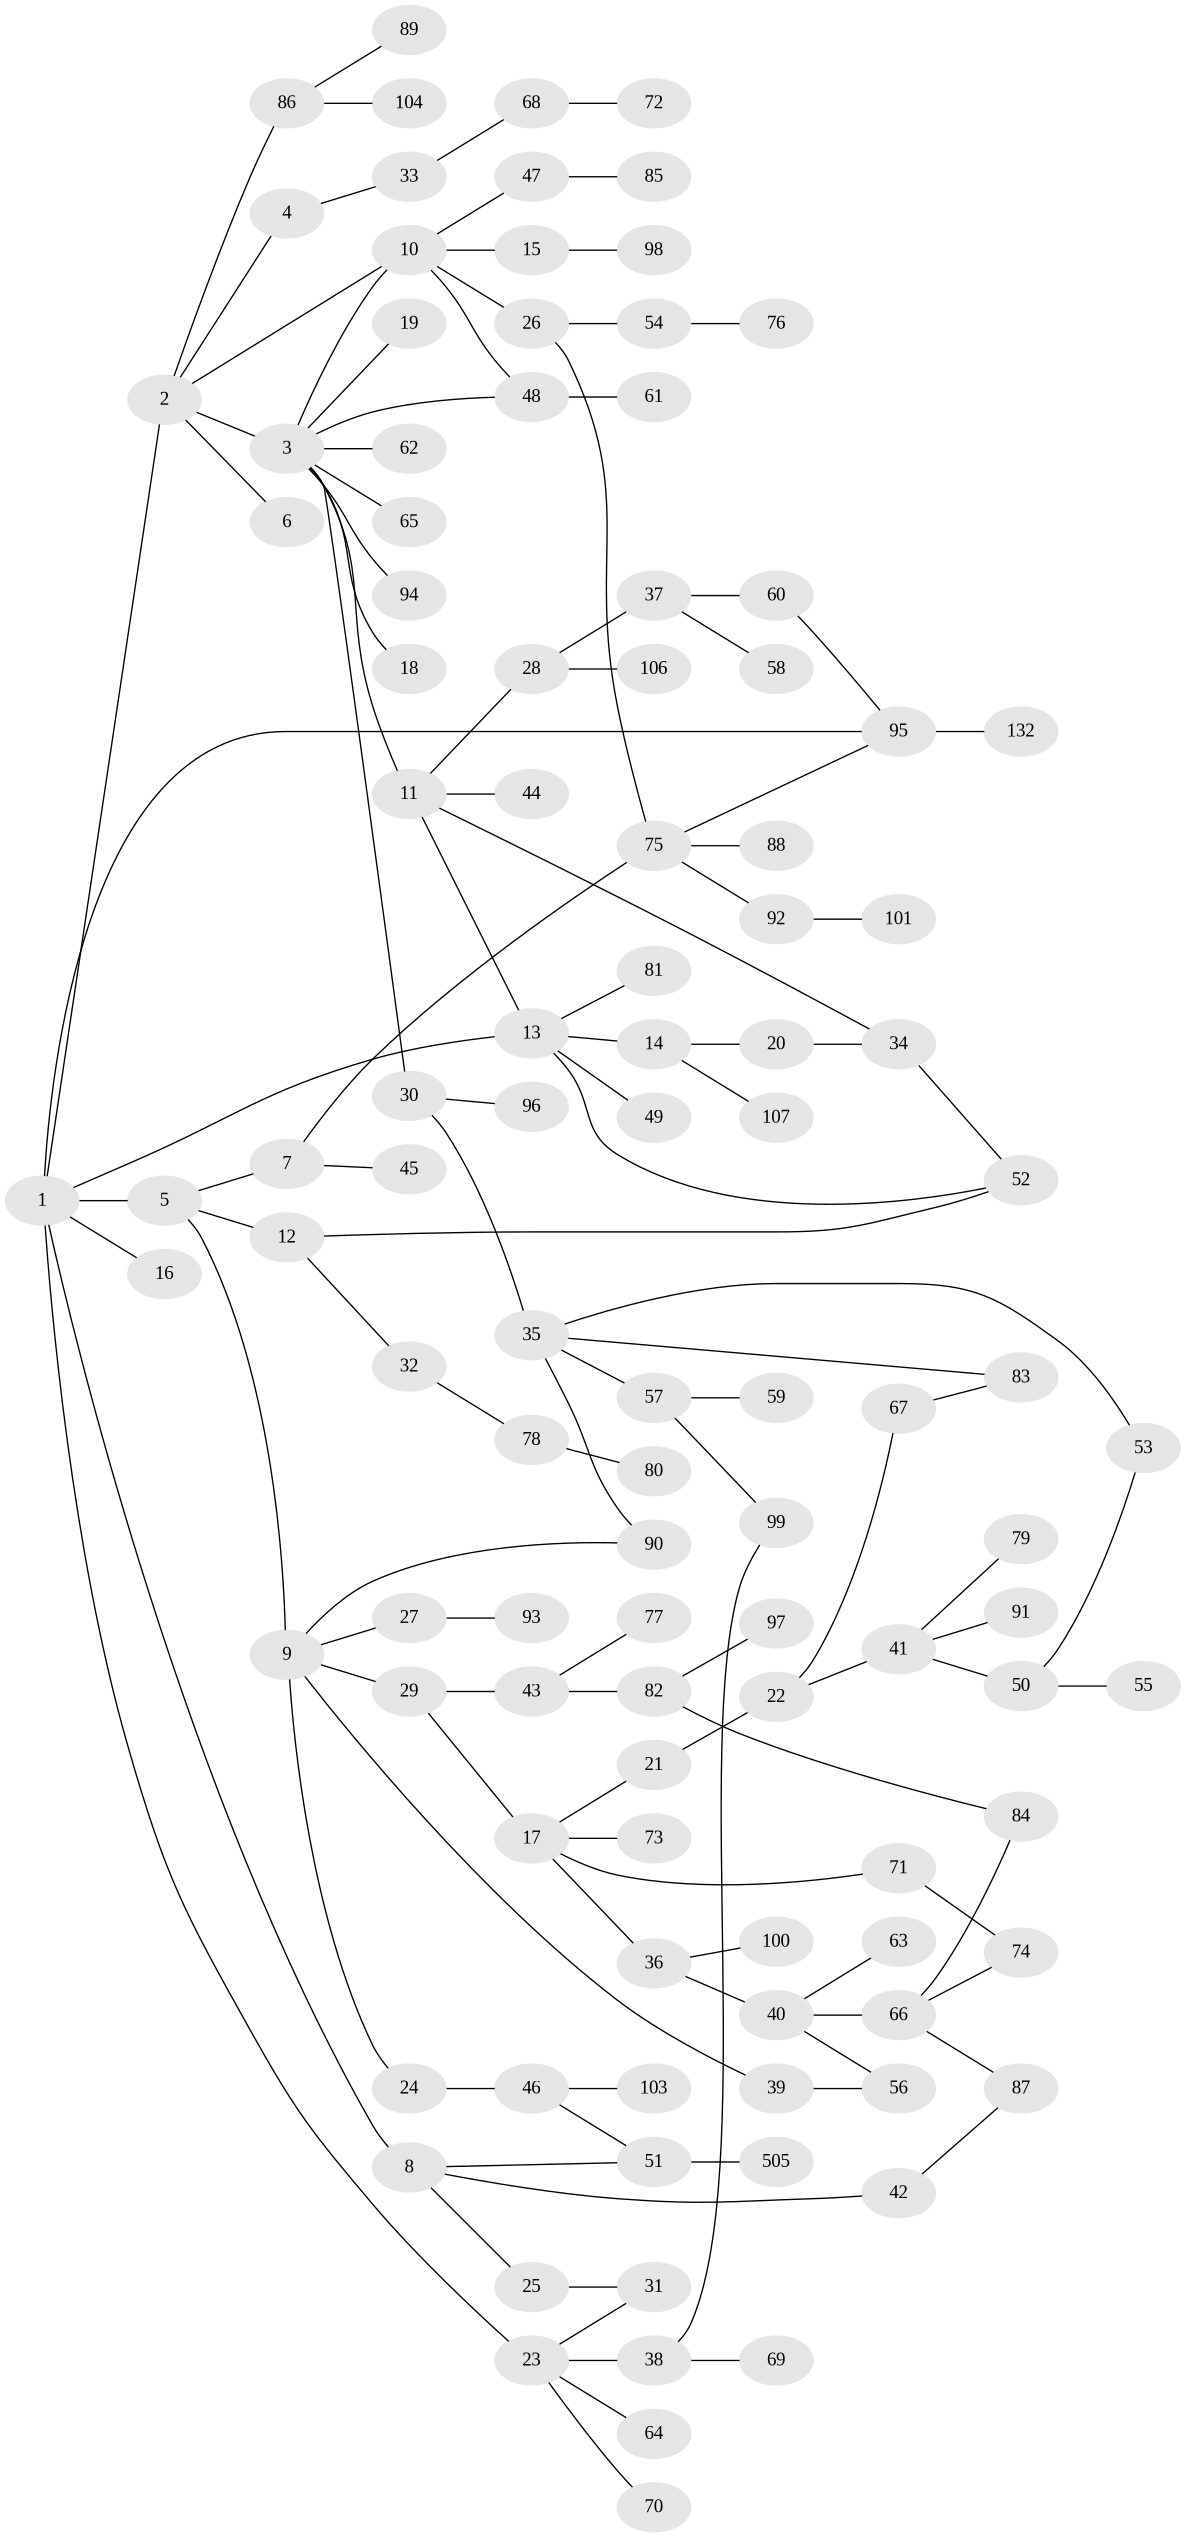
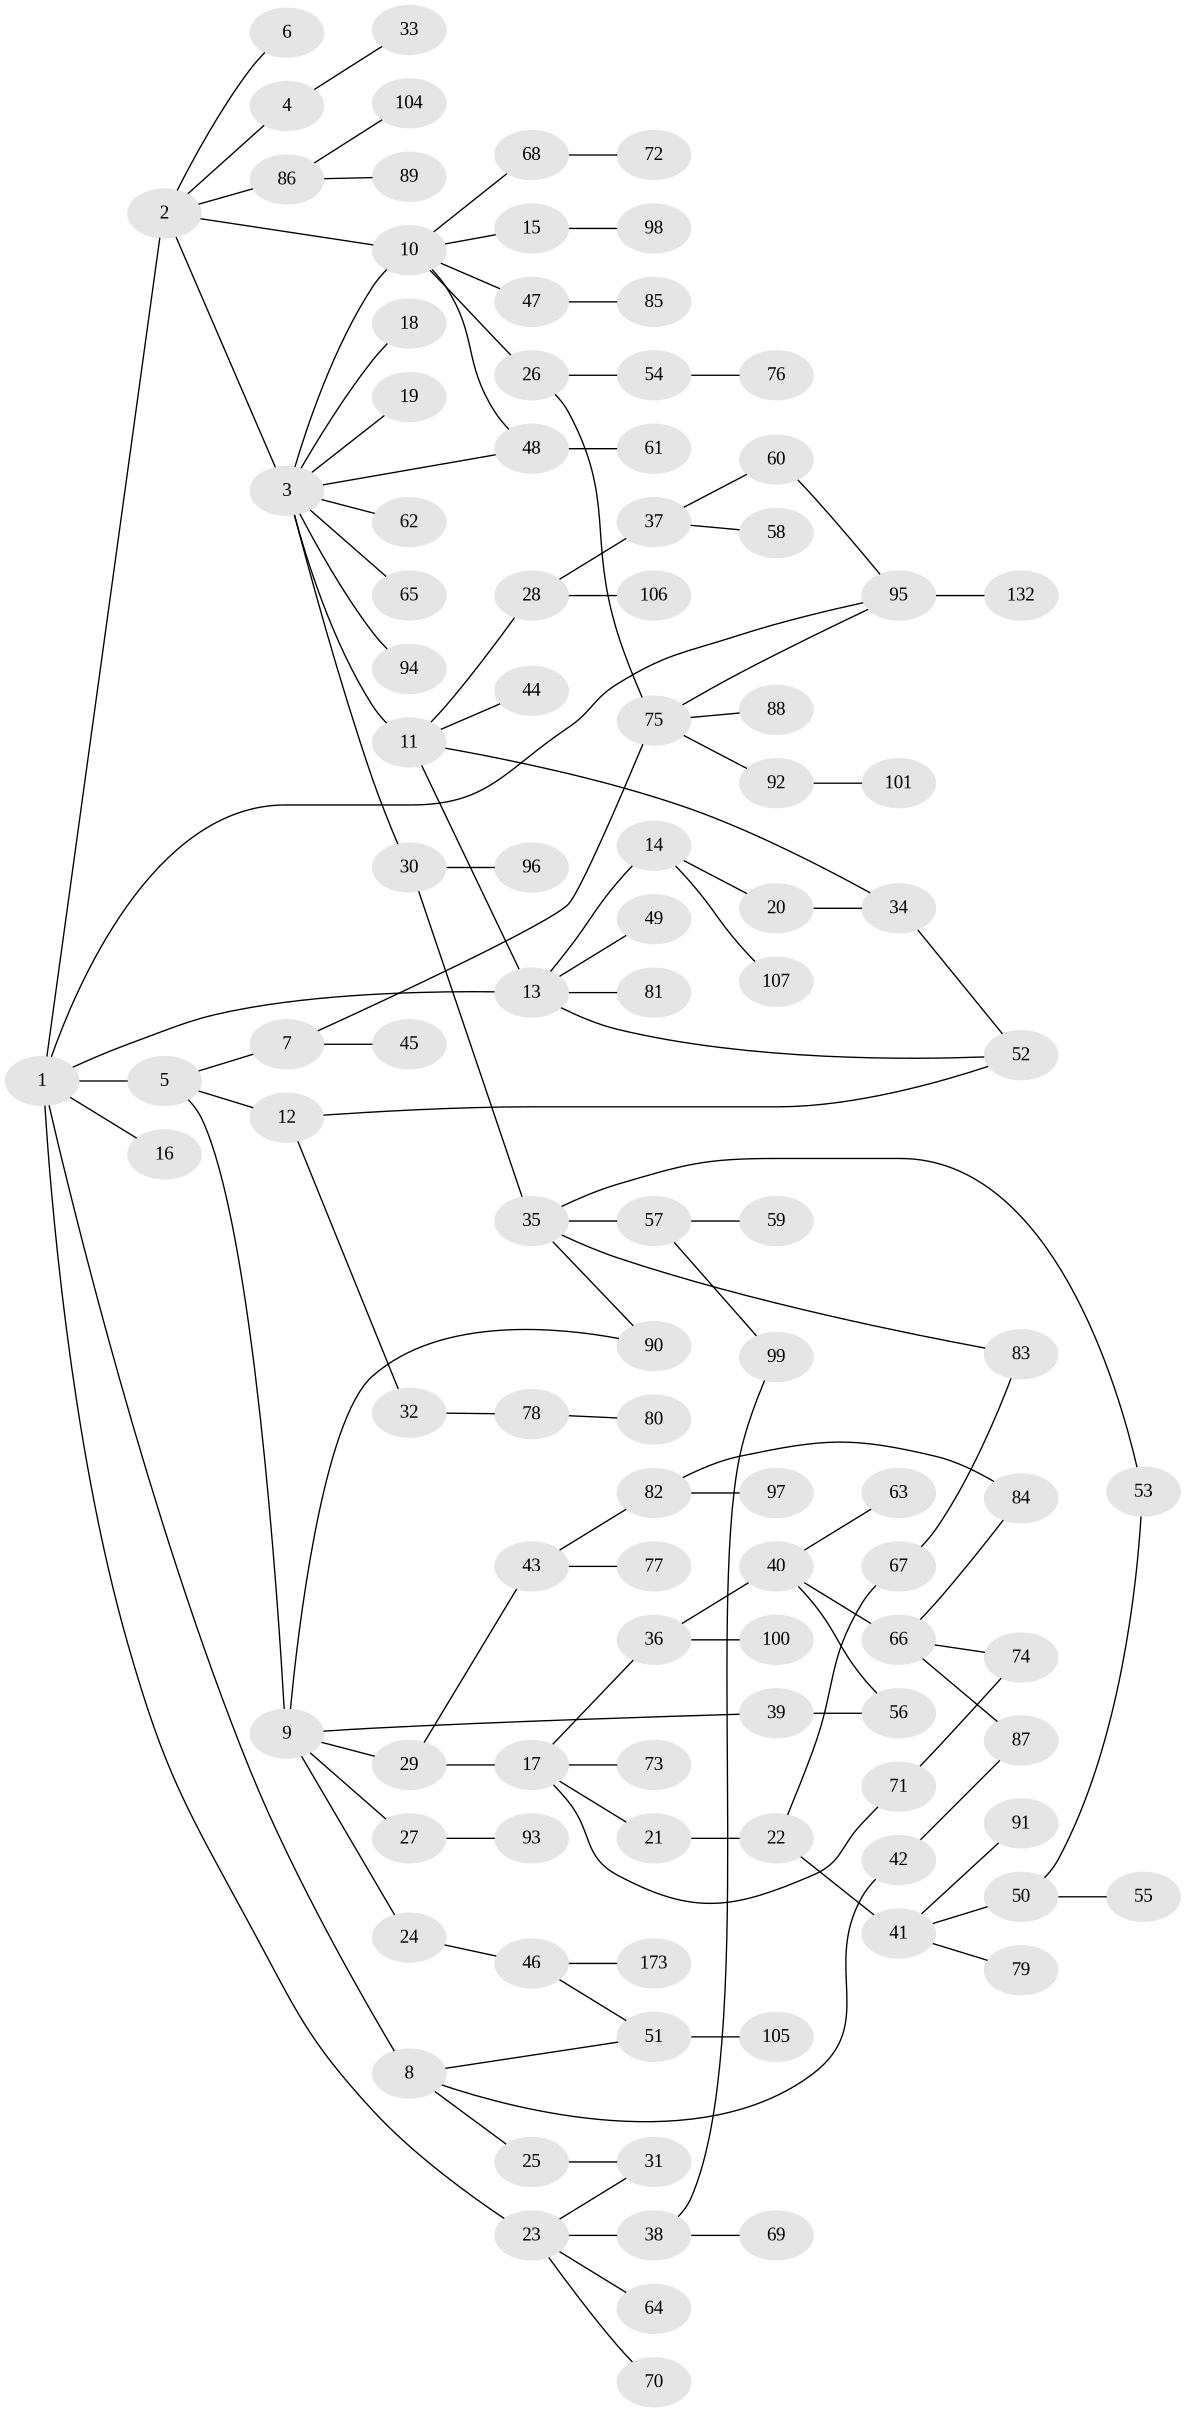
edge "68" -- "33": now "68" -- "10"
node "103": label "103" -> "173"
node "505": label "505" -> "105"
